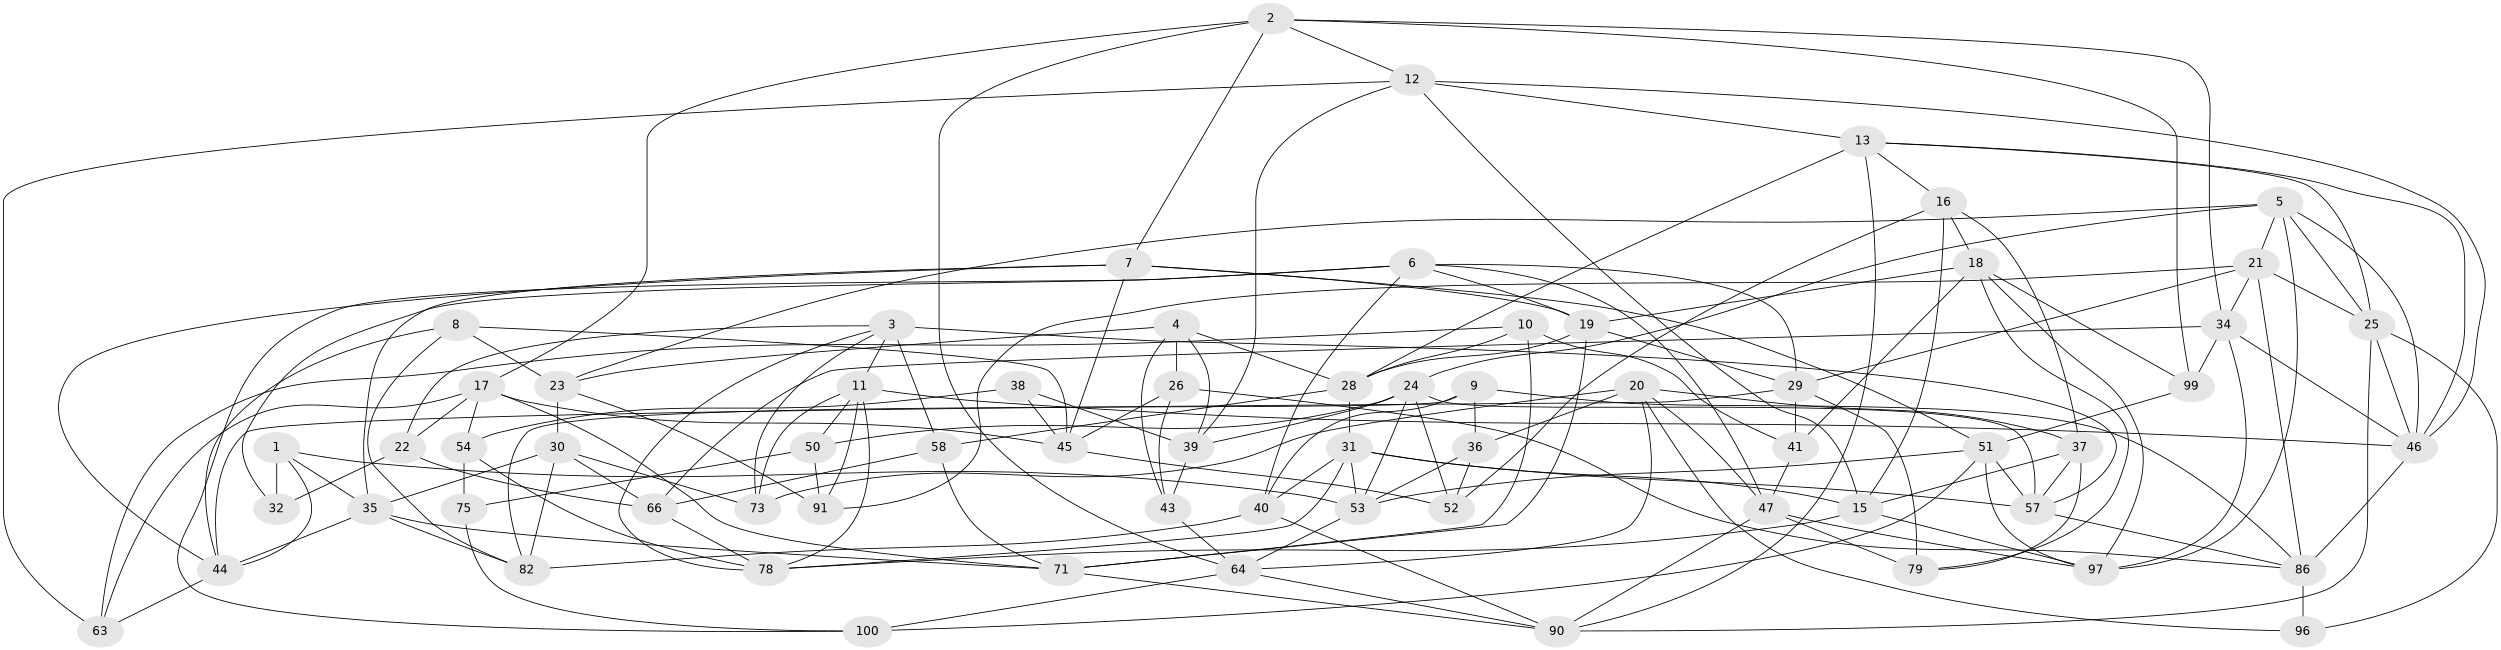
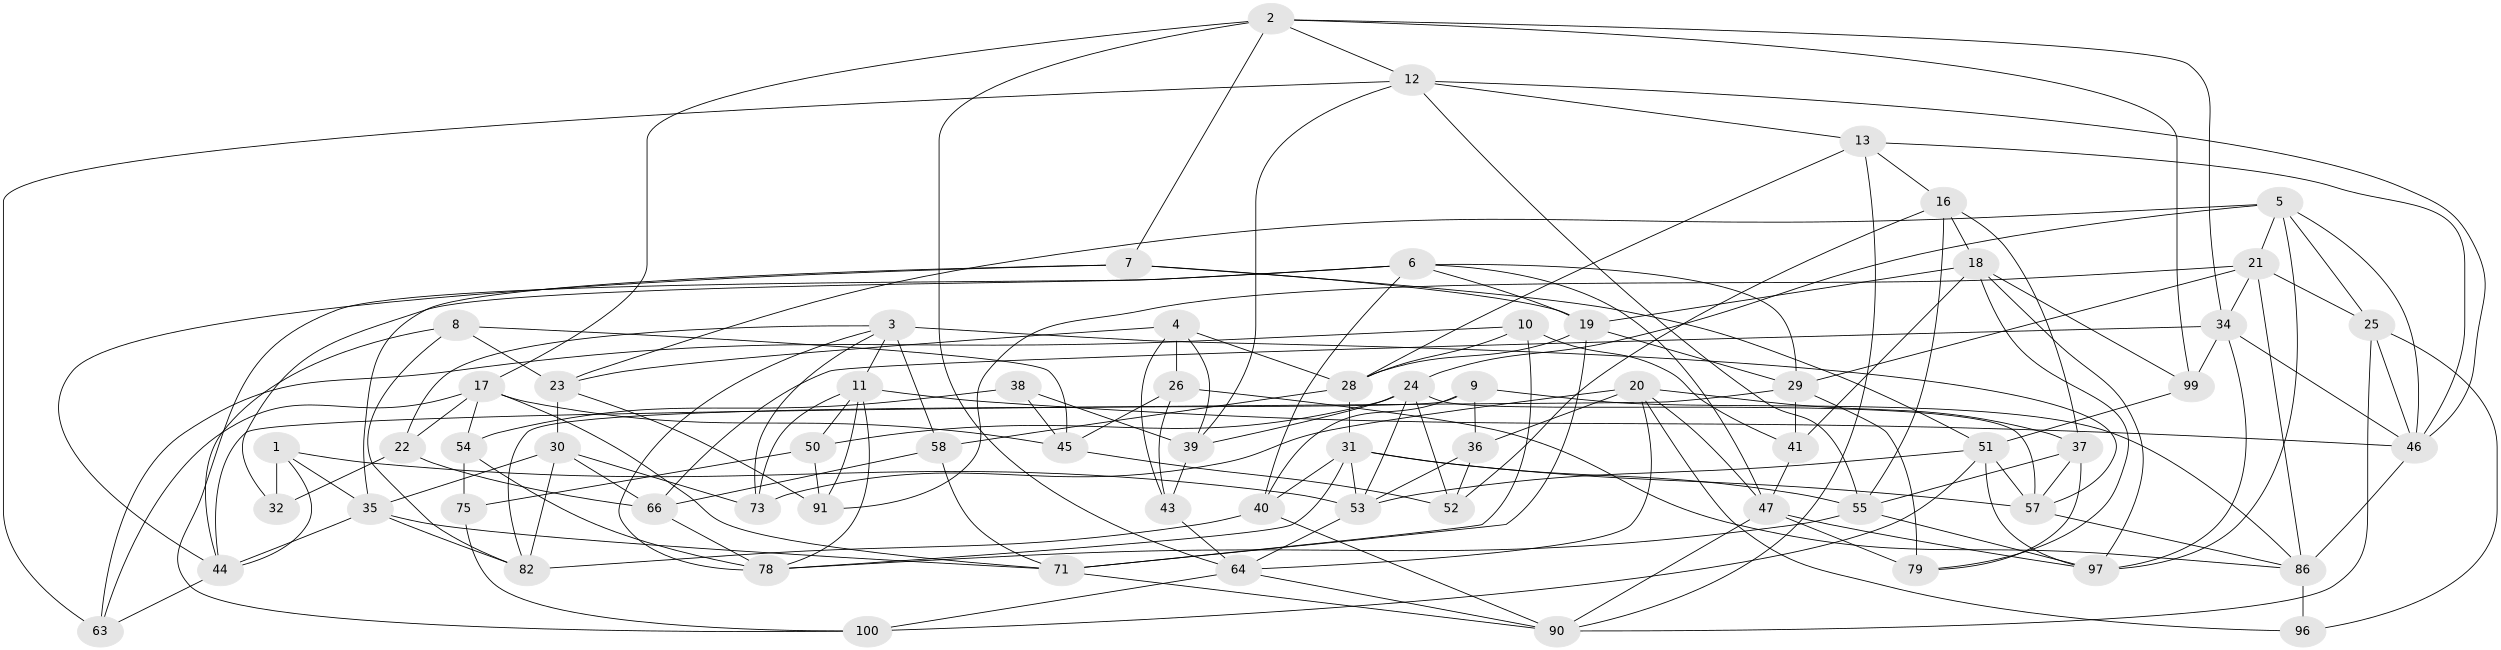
edge "13" -- "25": removed
edge "7" -- "45": removed
node "15": label "15" -> "55"
